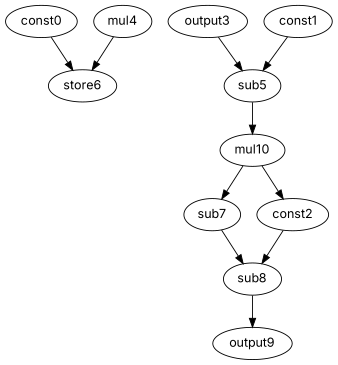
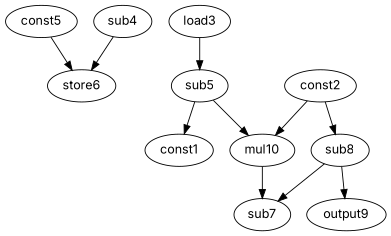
node "const0": label "const0" -> "const5"
node "mul4": label "mul4" -> "sub4"
node "output3": label "output3" -> "load3"
edge "const1" -> "sub5": reversed
edge "mul10" -> "const2": reversed
edge "sub7" -> "sub8": reversed
